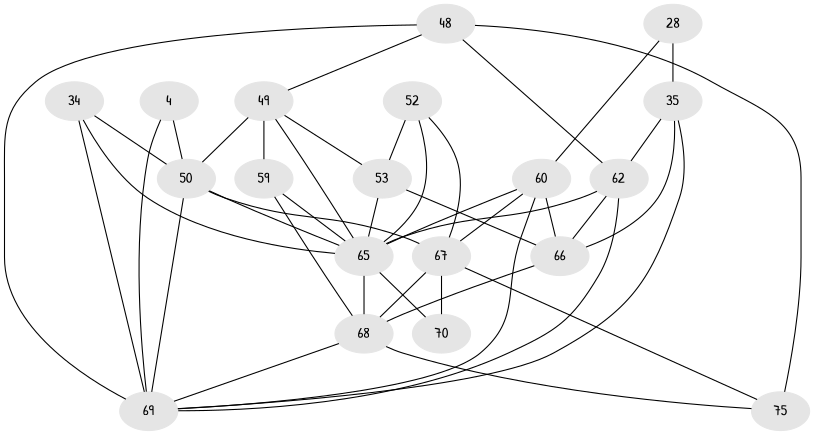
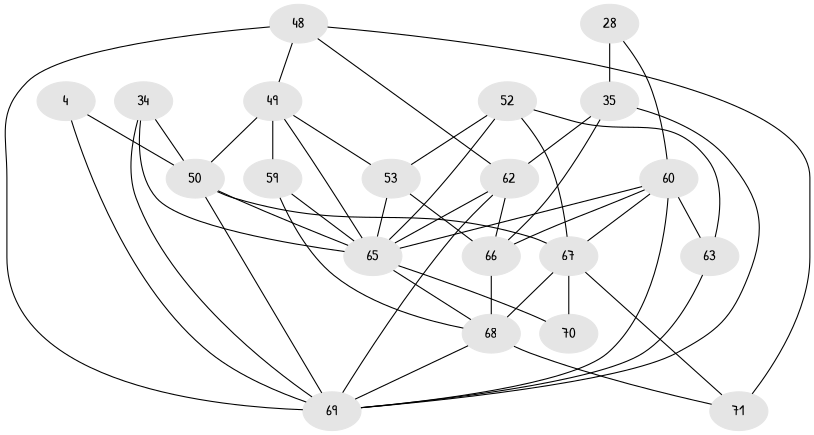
node "63": added
node "75": label "75" -> "71"
